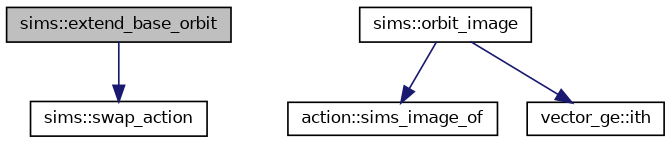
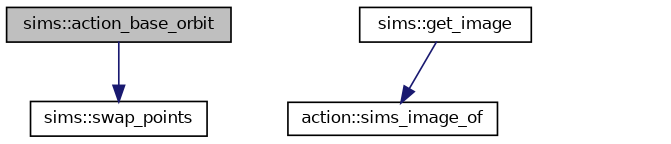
node "sims::extend_base_orbit": label "sims::extend_base_orbit" -> "sims::action_base_orbit"
node "sims::orbit_image": label "sims::orbit_image" -> "sims::get_image"
node "sims::swap_action": label "sims::swap_action" -> "sims::swap_points"
node "vector_ge::ith": removed
